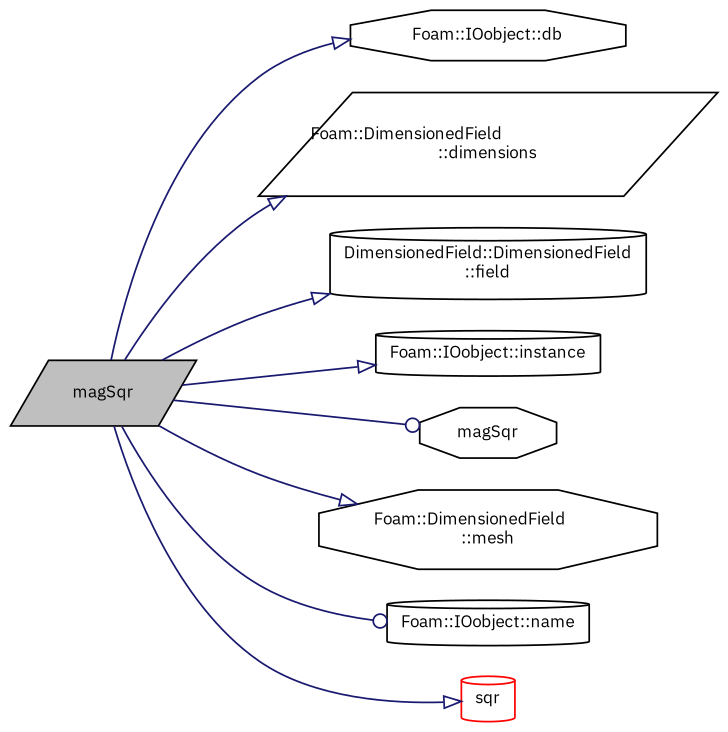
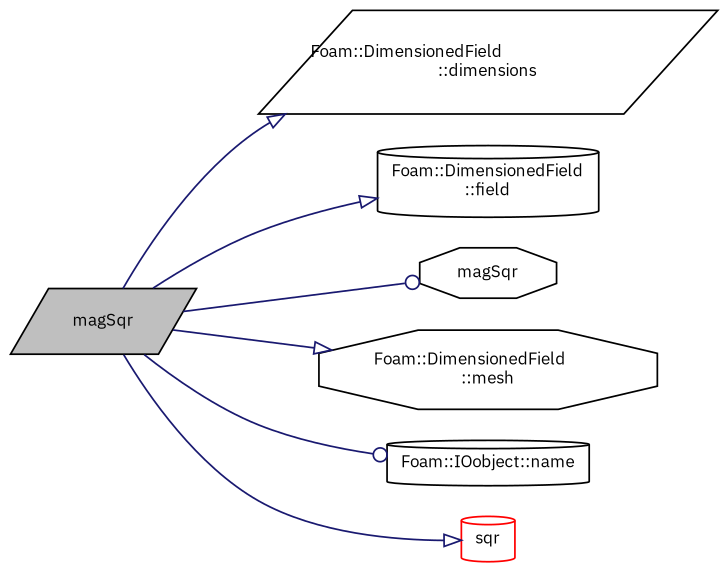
node "Foam::IOobject::db": removed
node "DimensionedField::DimensionedField ::field": label "DimensionedField::DimensionedField ::field" -> "Foam::DimensionedField ::field"
node "Foam::IOobject::instance": removed
